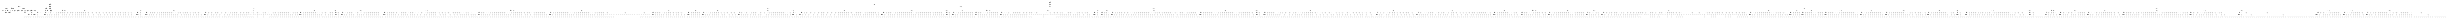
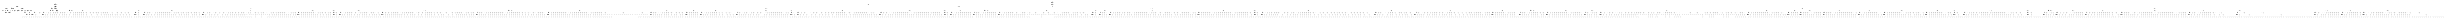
node "permalien": removed
